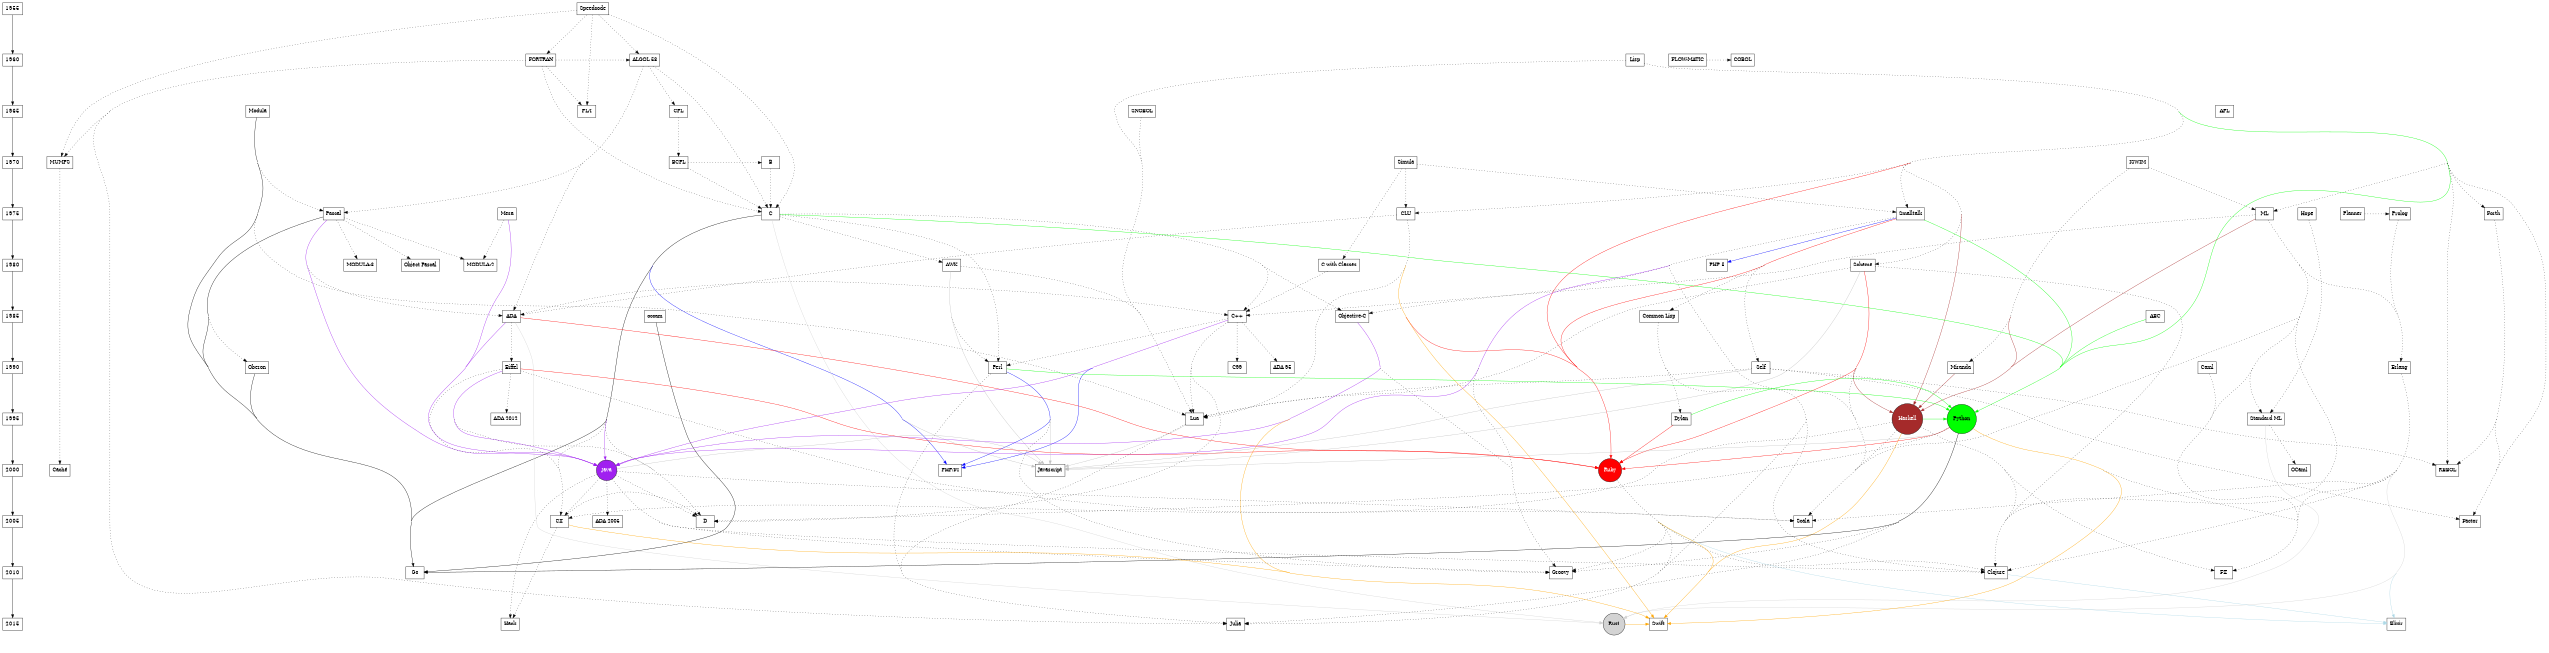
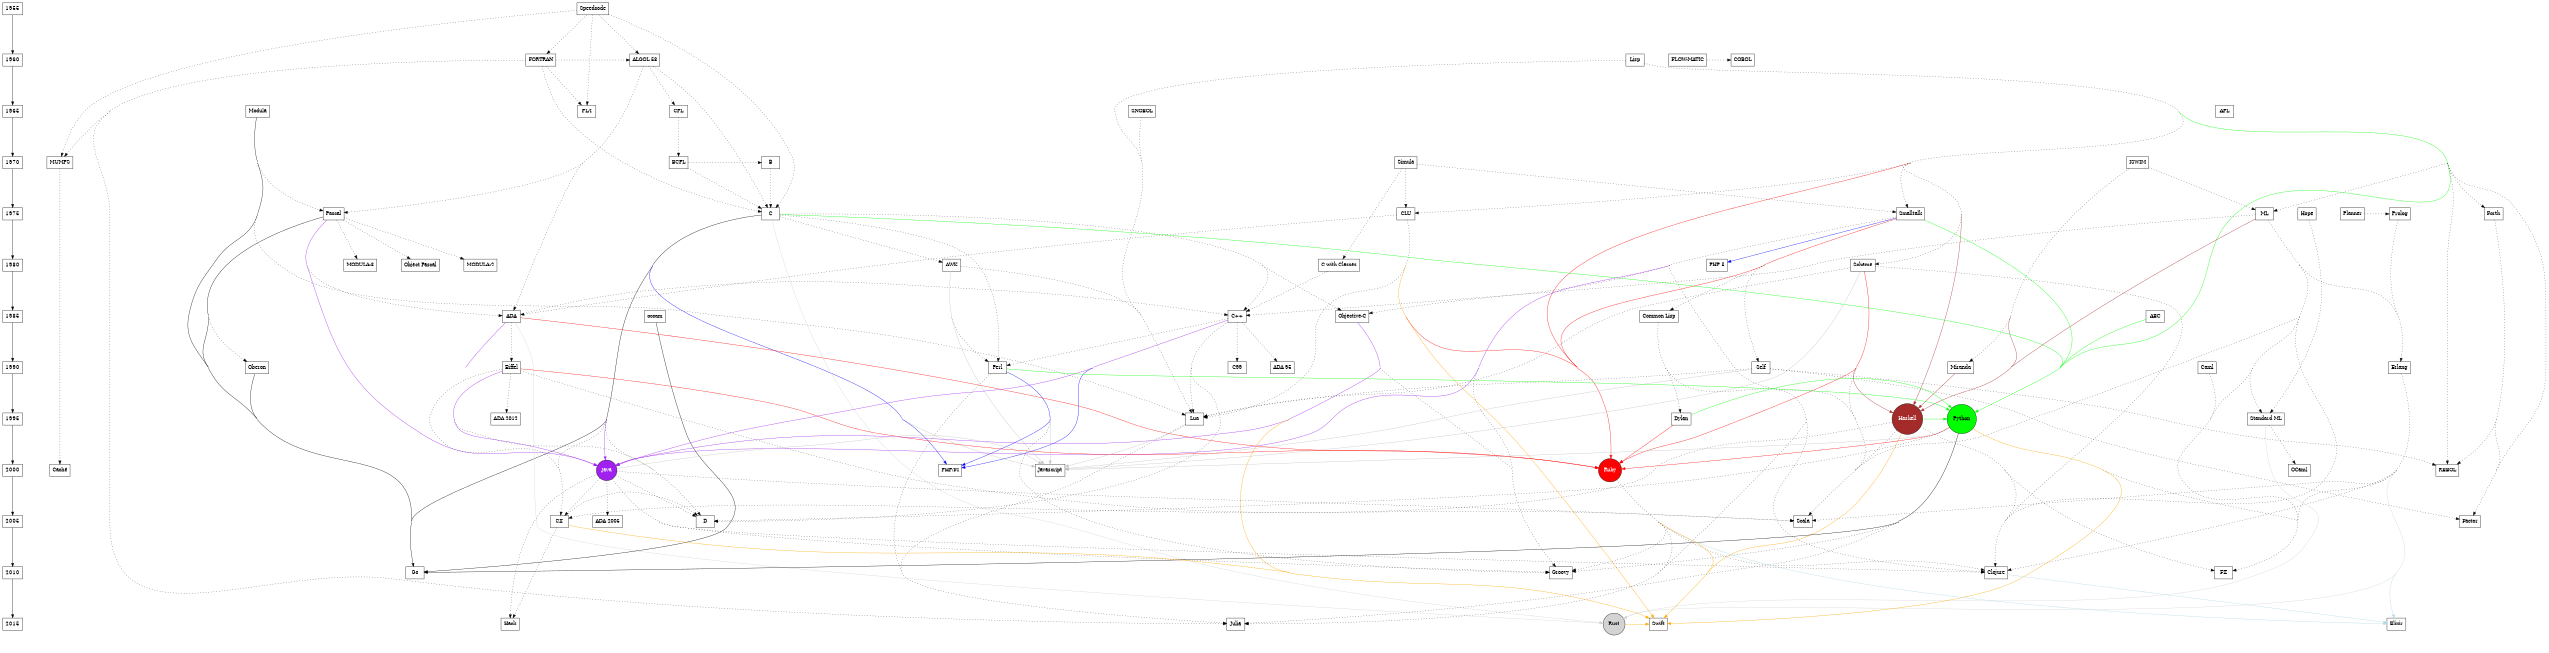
node "Mesa": removed
